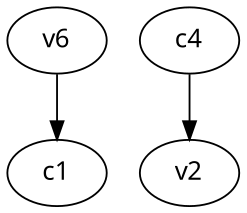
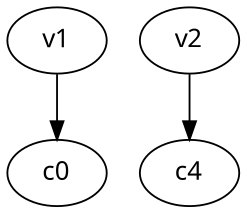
node "v6": label "v6" -> "v1"
edge "c4" -> "v2": reversed
node "c1": label "c1" -> "c0"
